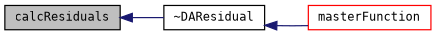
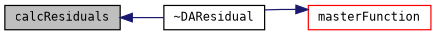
edge "masterFunction" -> "~DAResidual": reversed
